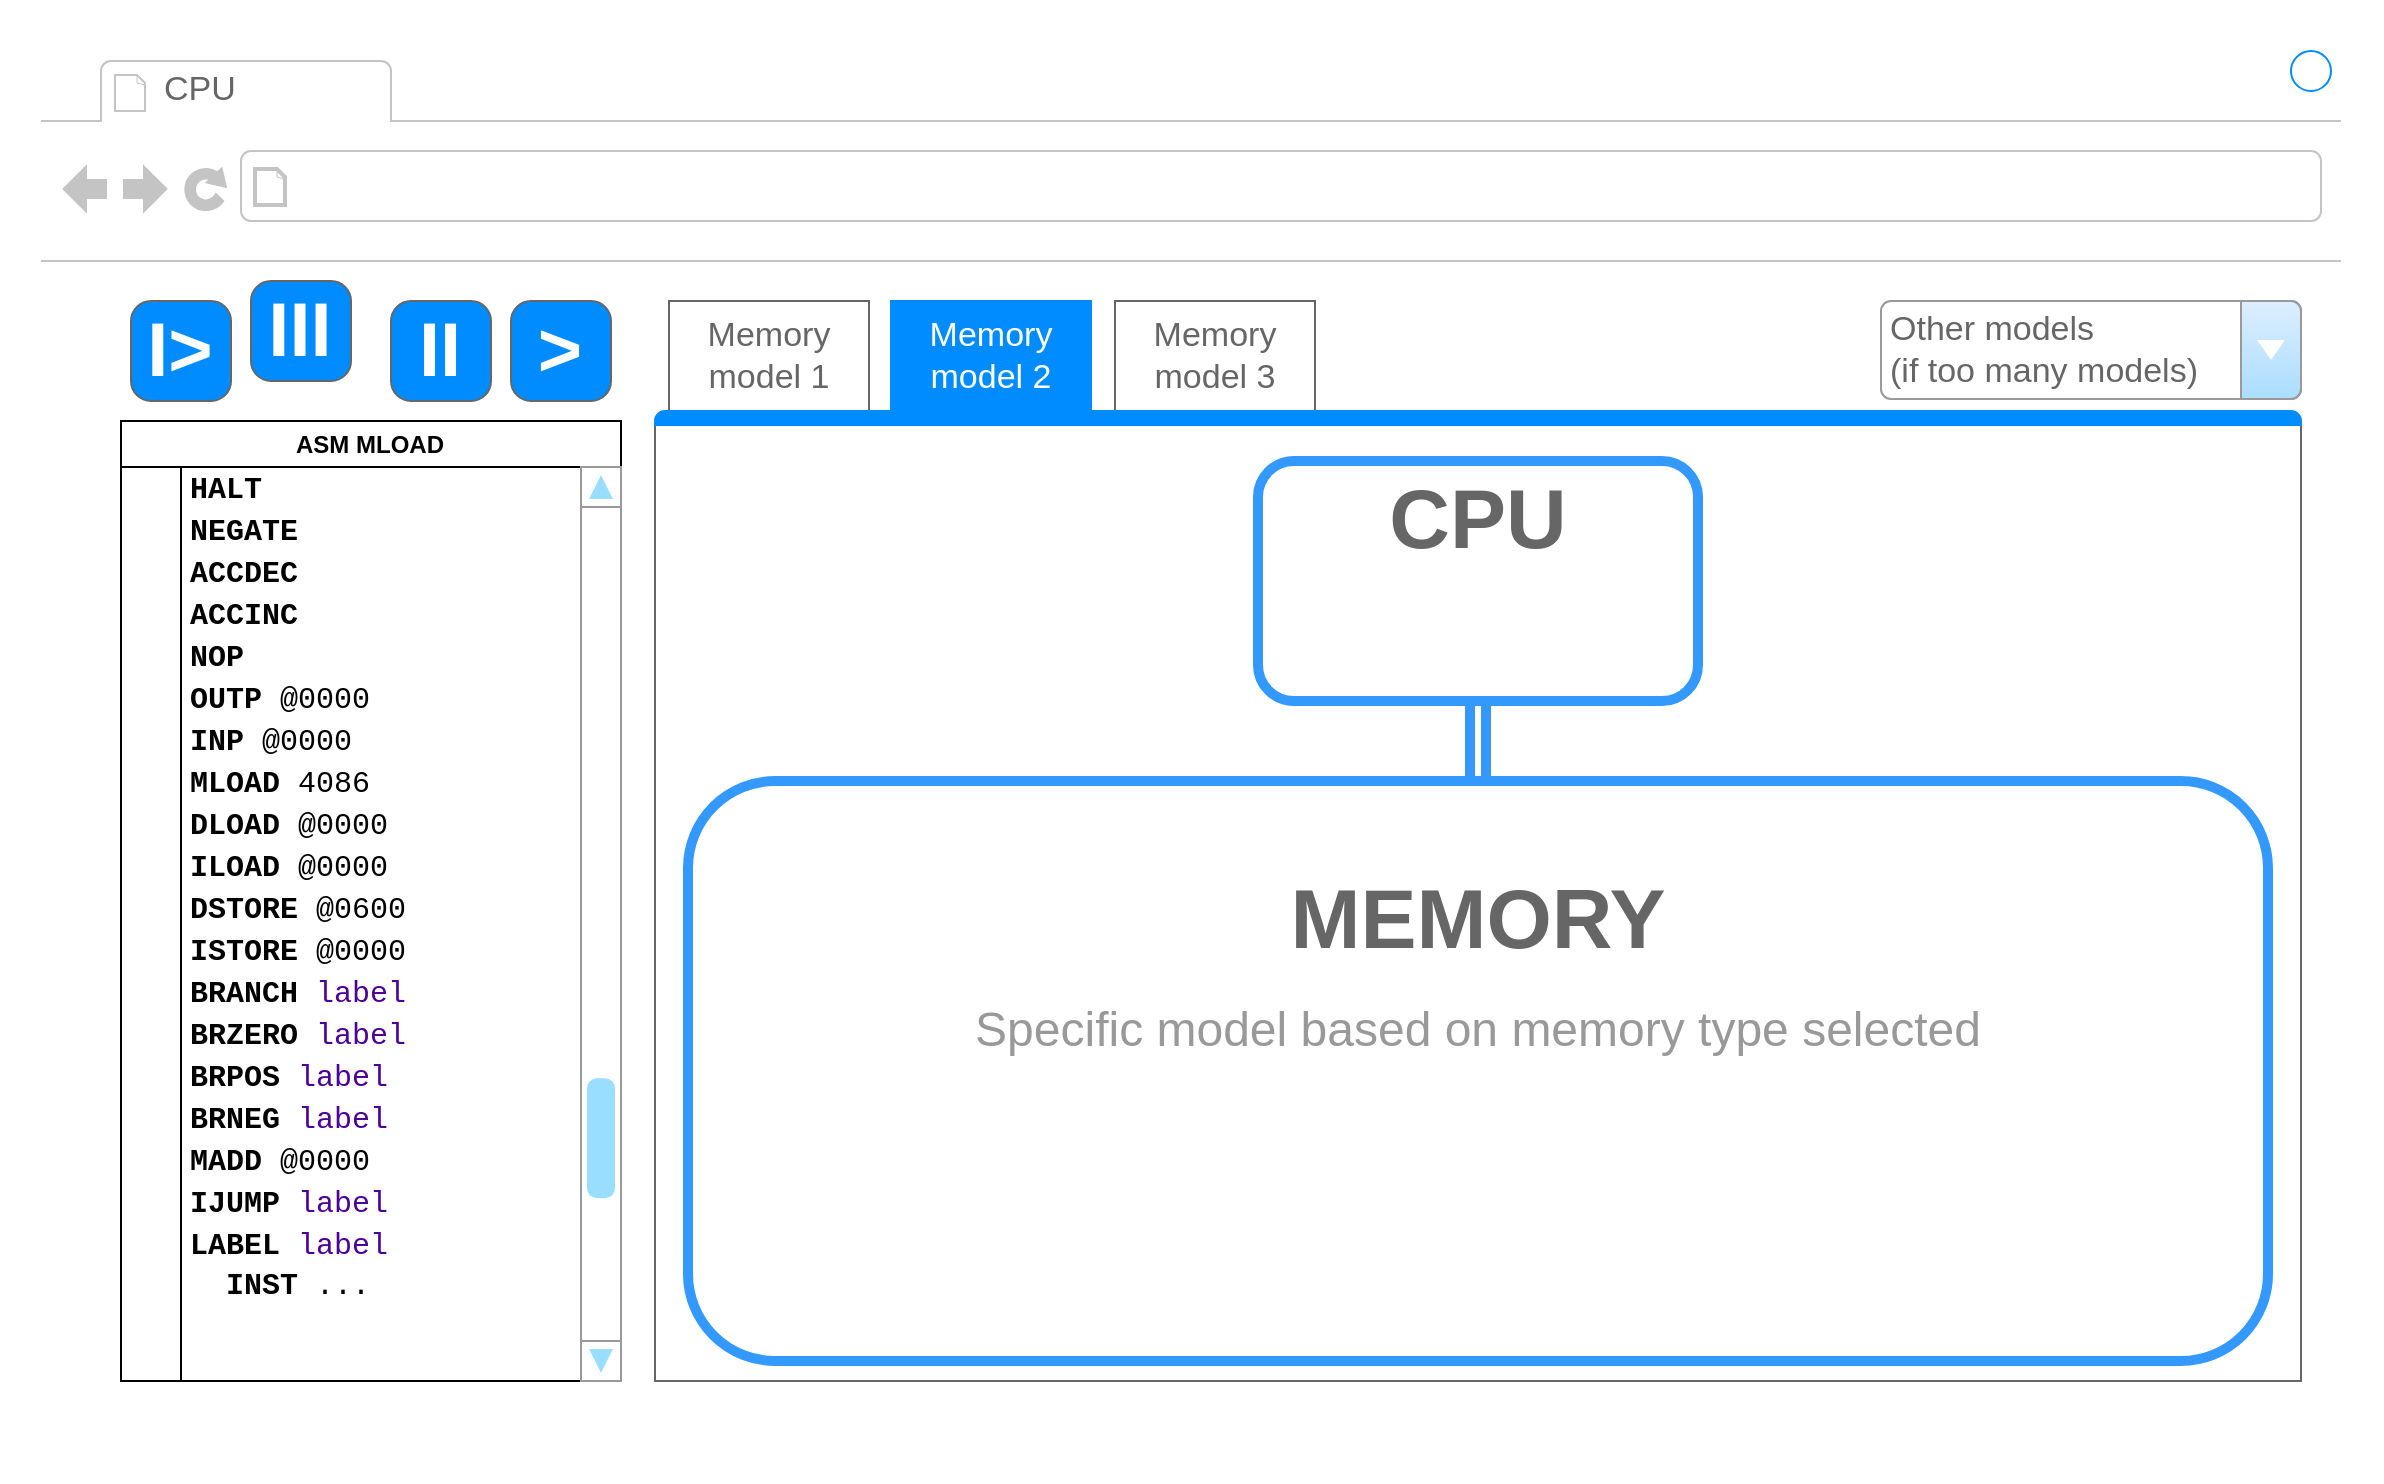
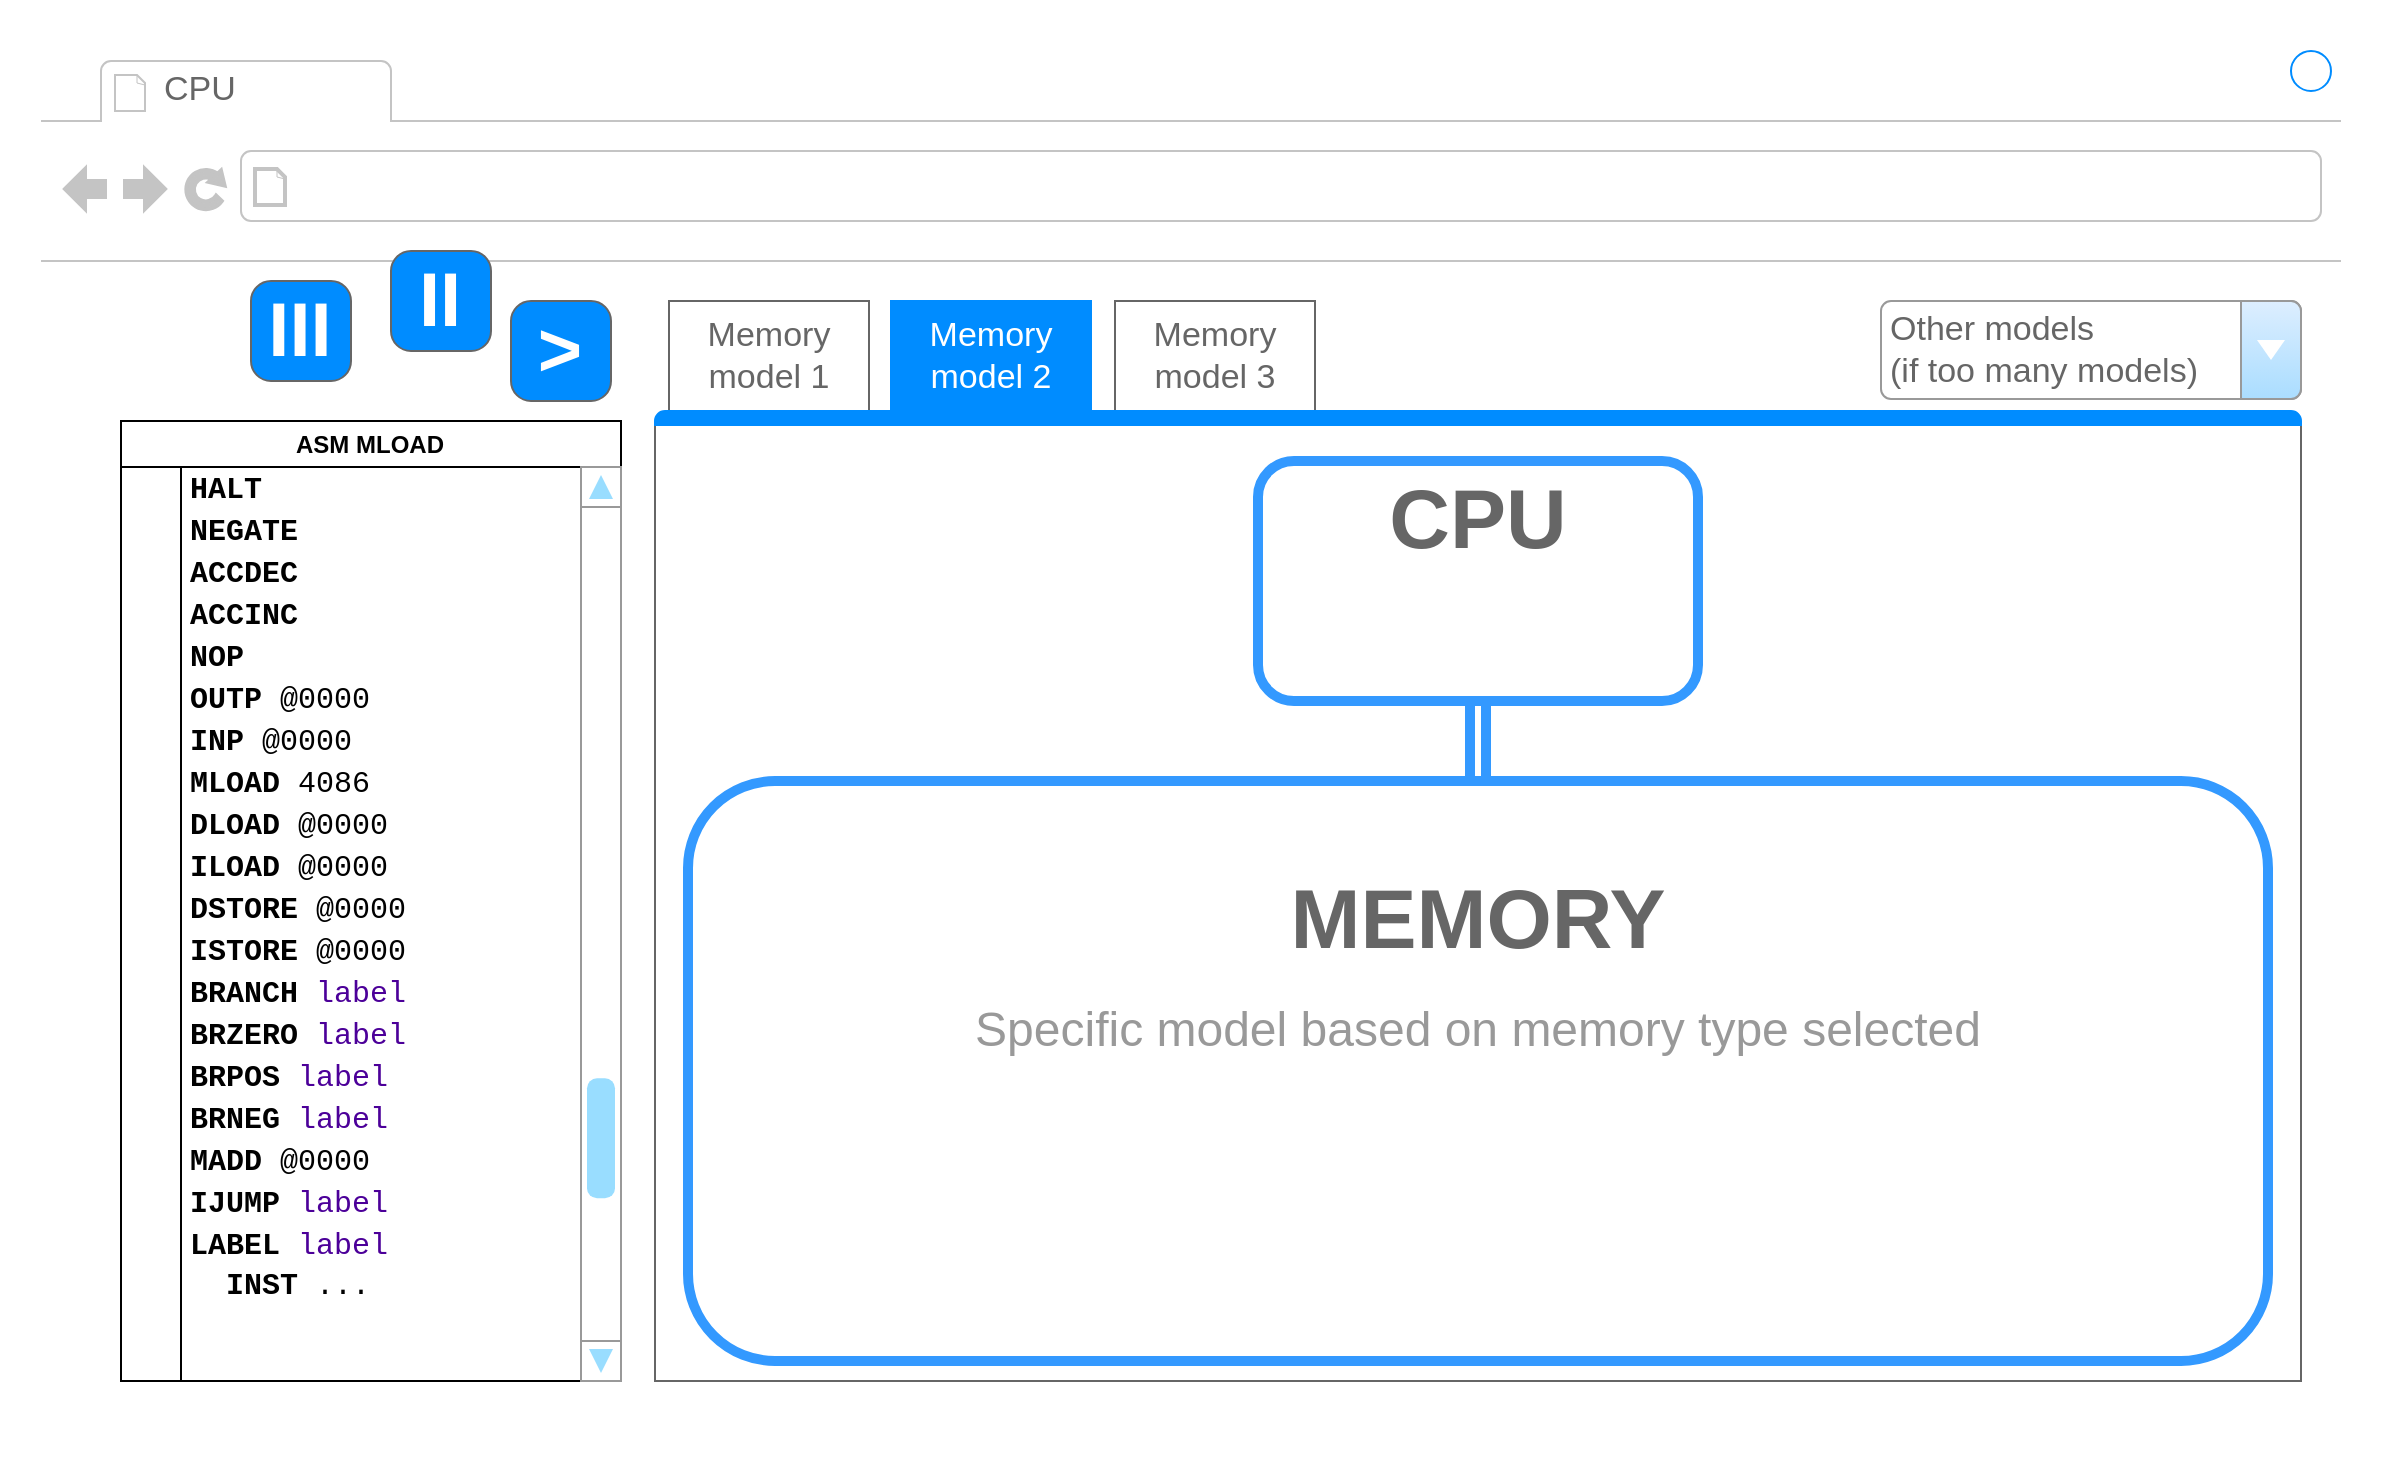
node "I>": removed
node "II": moved (441, 351) -> (441, 301)
node "HALTNEGATEACCDEC ACCINC NOP OUTP @0000 INP @0000 MLOAD 4086 DLOAD @0000 ILOAD @0000 DSTORE @0600 ISTORE @0000 BRANCH label BRZERO label BRPOS label BRNEG label MADD @0000 IJUMP label LABEL label INST ...": label "HALTNEGATEACCDEC ACCINC NOP OUTP @0000 INP @0000 MLOAD 4086 DLOAD @0000 ILOAD @0000 DSTORE @0600 ISTORE @0000 BRANCH label BRZERO label BRPOS label BRNEG label MADD @0000 IJUMP label LABEL label INST ..." -> "HALTNEGATEACCDEC ACCINC NOP OUTP @0000 INP @0000 MLOAD 4086 DLOAD @0000 ILOAD @0000 DSTORE @0000 ISTORE @0000 BRANCH label BRZERO label BRPOS label BRNEG label MADD @0000 IJUMP label LABEL label INST ..."
